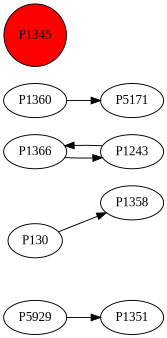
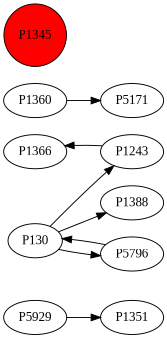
edge "P1366" -> "P1243": now "P130" -> "P1243"
node "P1358": label "P1358" -> "P1388"
node "P5796": added
